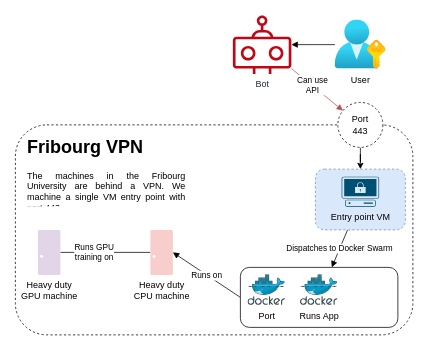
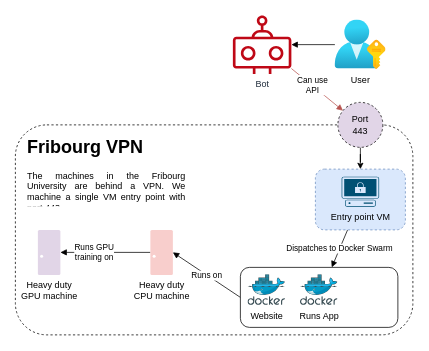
node "Port 443": fillcolor #ffffff -> #e1d5e7
edge "Heavy duty GPU machine" -- "Heavy duty CPU machine": arrowhead none -> block
node "Port": label "Port" -> "Website"
